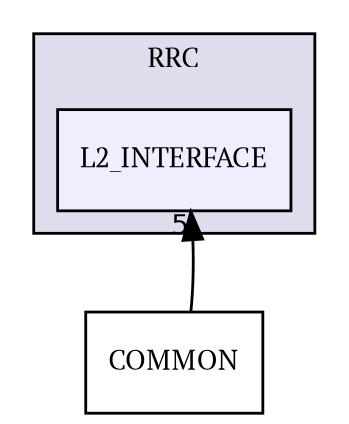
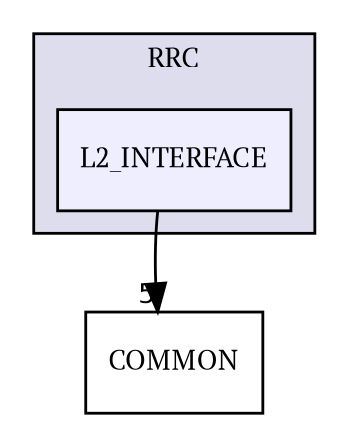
edge "COMMON" -> "L2_INTERFACE": reversed
